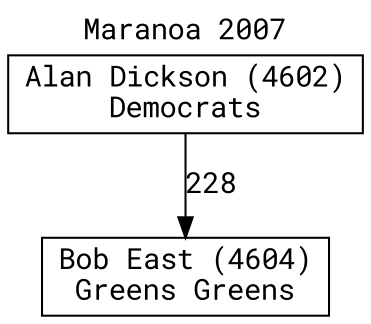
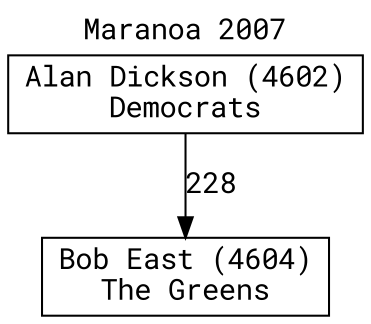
node "Bob East (4604) Greens Greens": label "Bob East (4604) Greens Greens" -> "Bob East (4604) The Greens"
